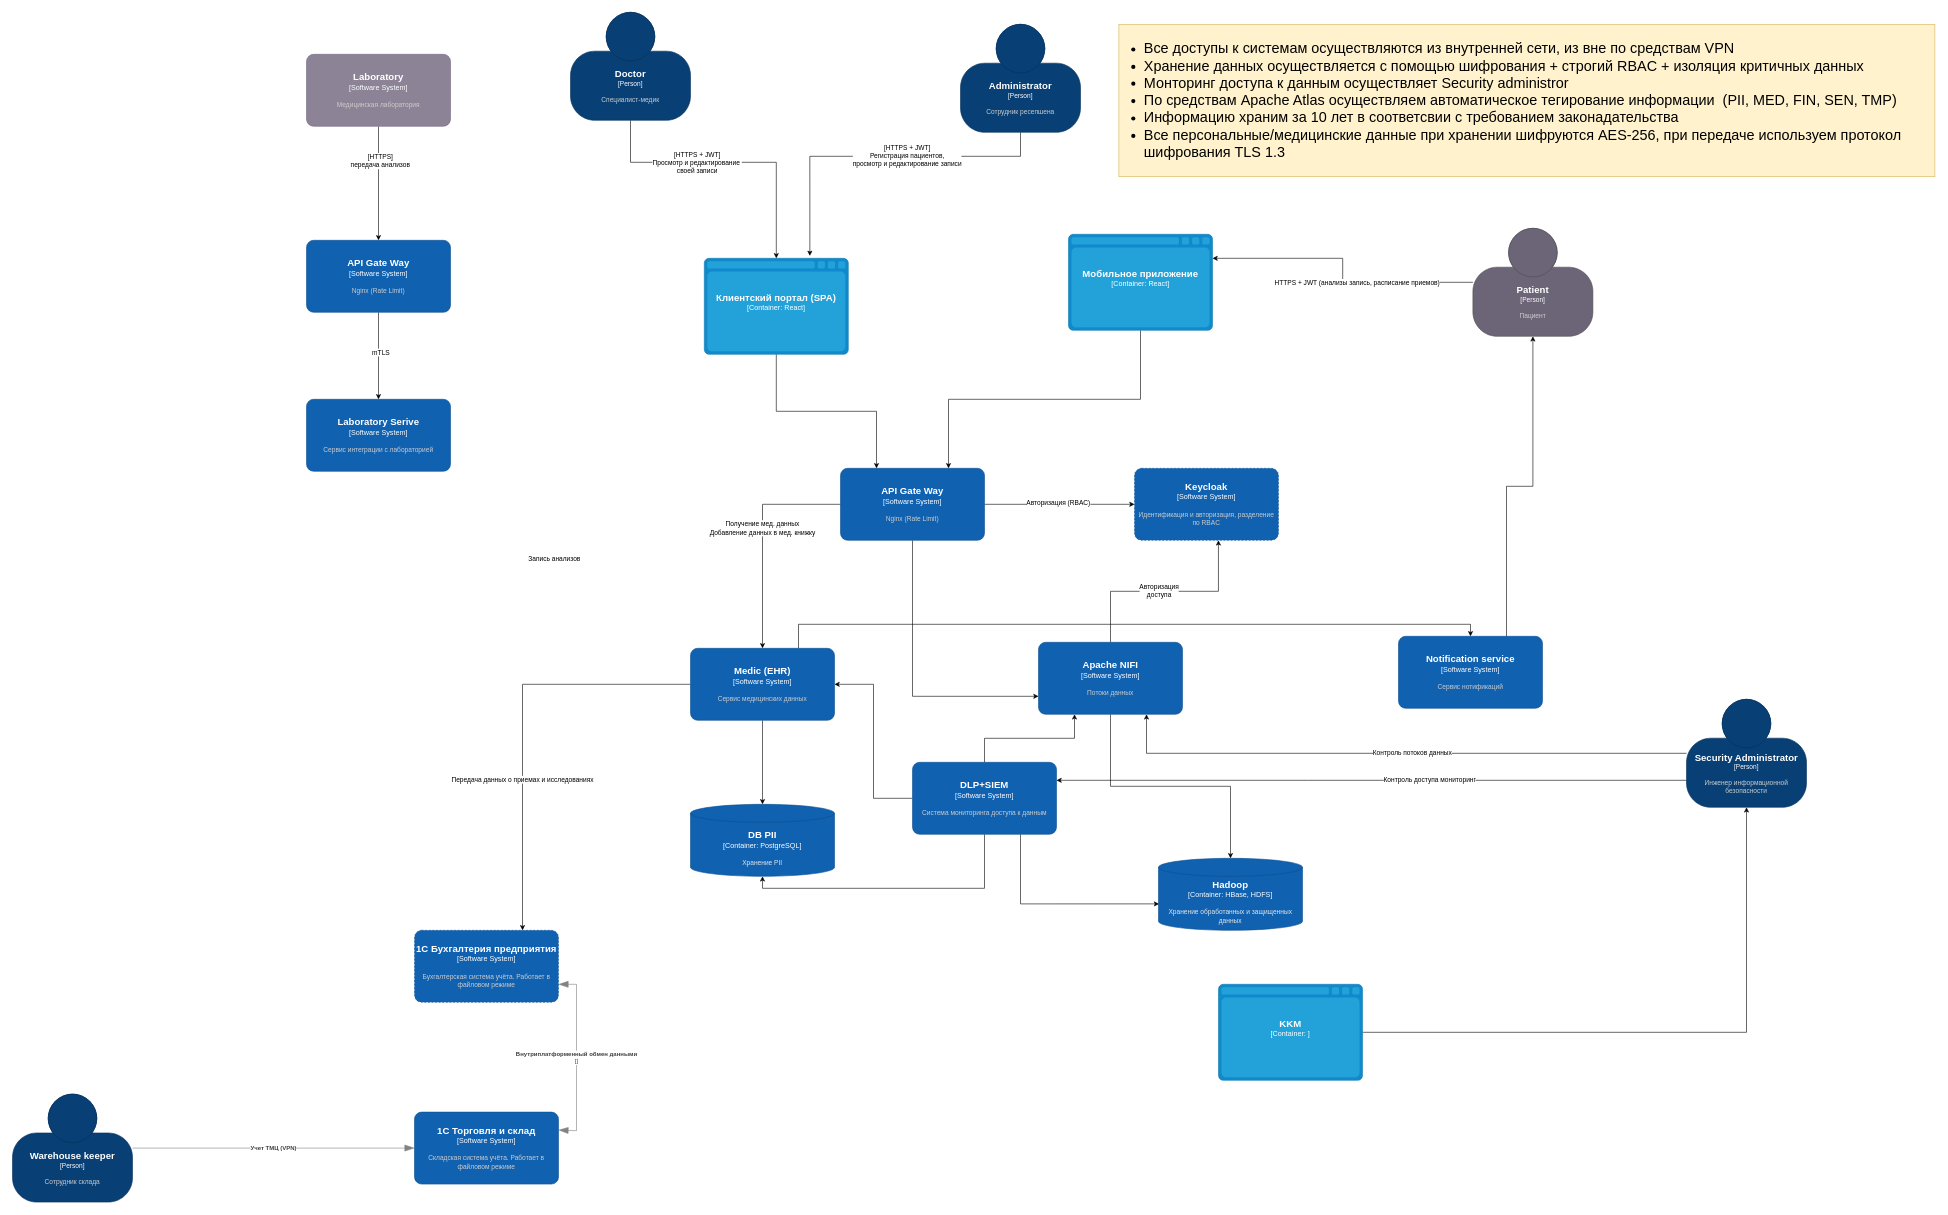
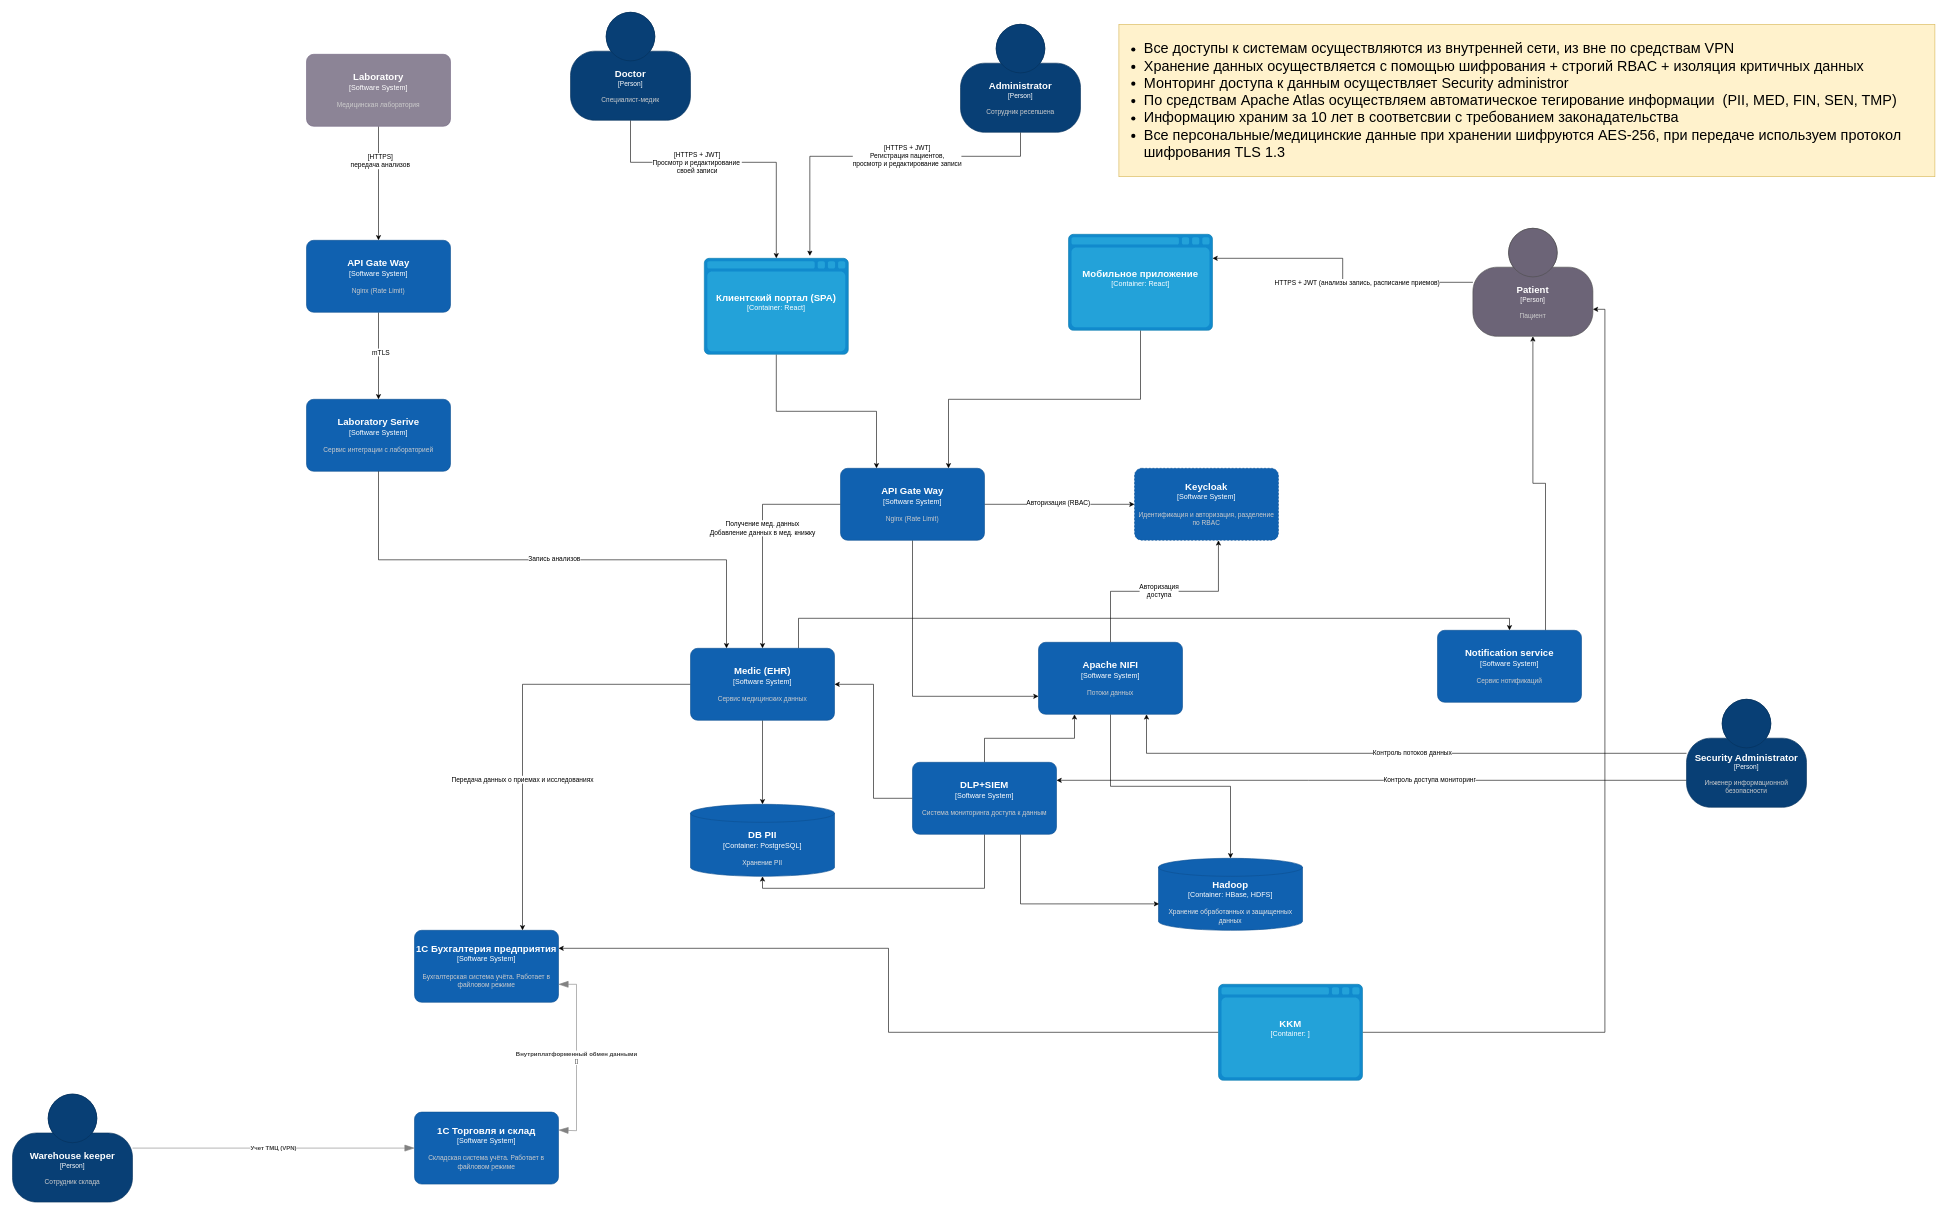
edge "Laboratory Serive [Software System] Сервис интеграции с лабораторией" -> "Medic (EHR) [Software System] Сервис медицинских данных": added
node "Notification service [Software System] Сервис нотификаций": moved (1470, 672) -> (1509, 666)
edge "KKM [Container: ]" -> "Security Administrator [Person] Инженер информационной безопасности": now "KKM [Container: ]" -> "Patient [Person] Пациент"
node "1C Бухгалтерия предприятия [Software System] Бухгалтерская система учёта. Работает в файловом режиме": style dashed -> solid
edge "KKM [Container: ]" -> "1C Бухгалтерия предприятия [Software System] Бухгалтерская система учёта. Работает в файловом режиме": added
